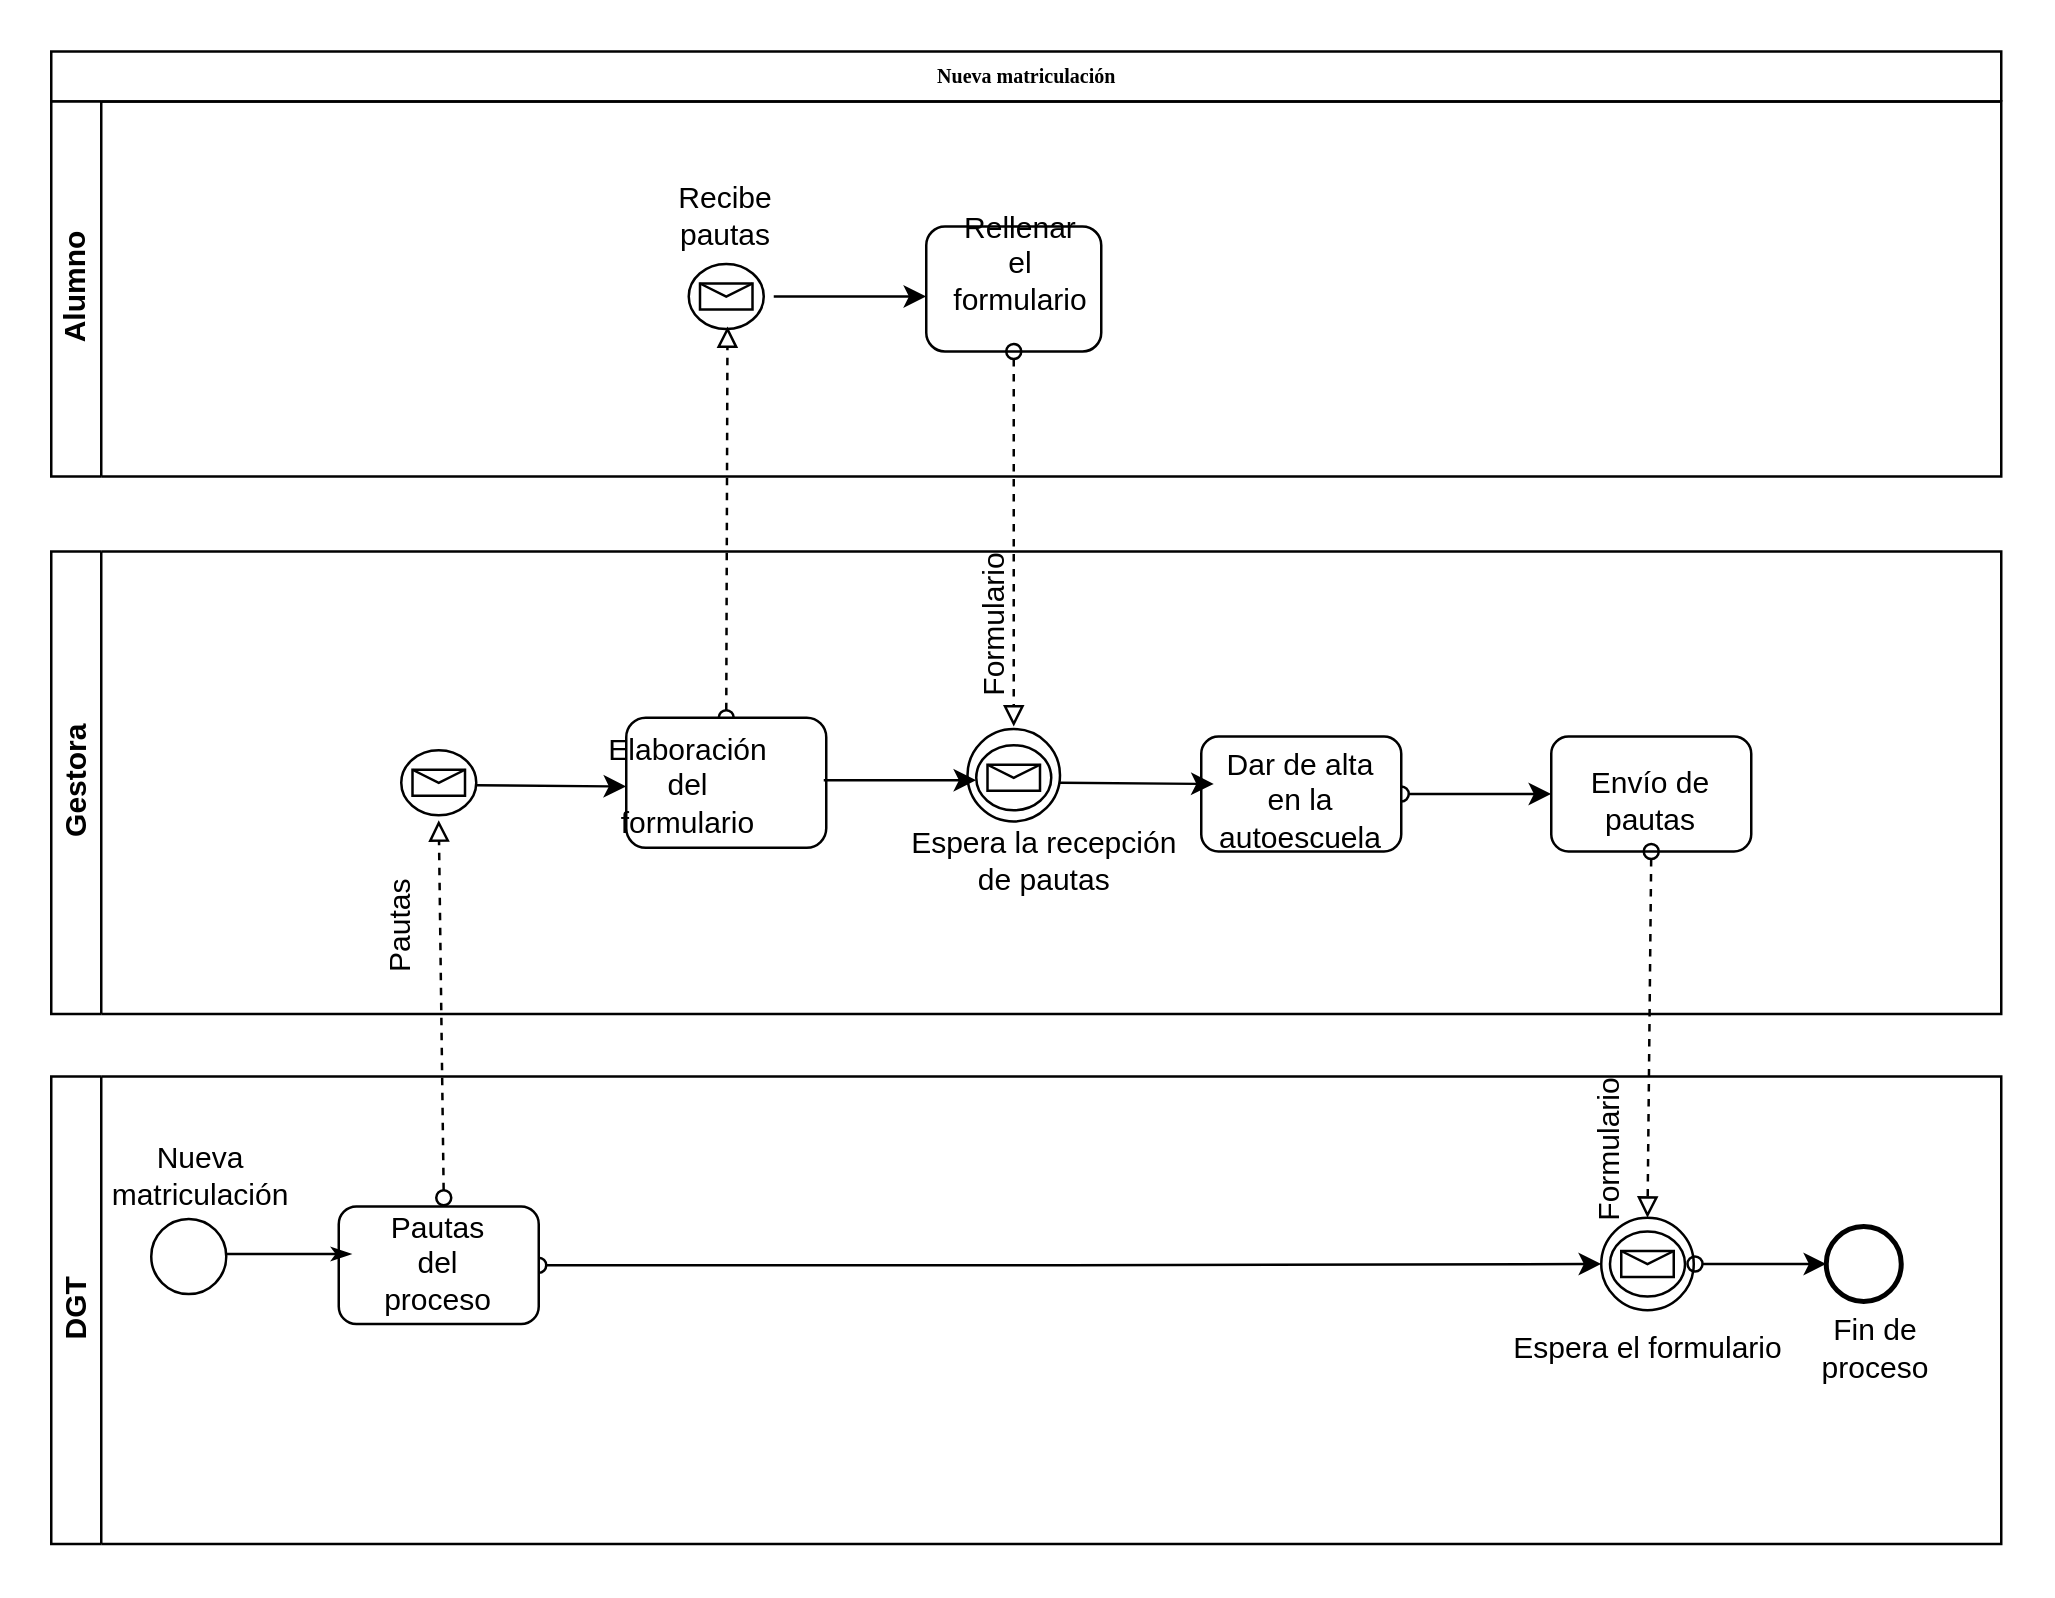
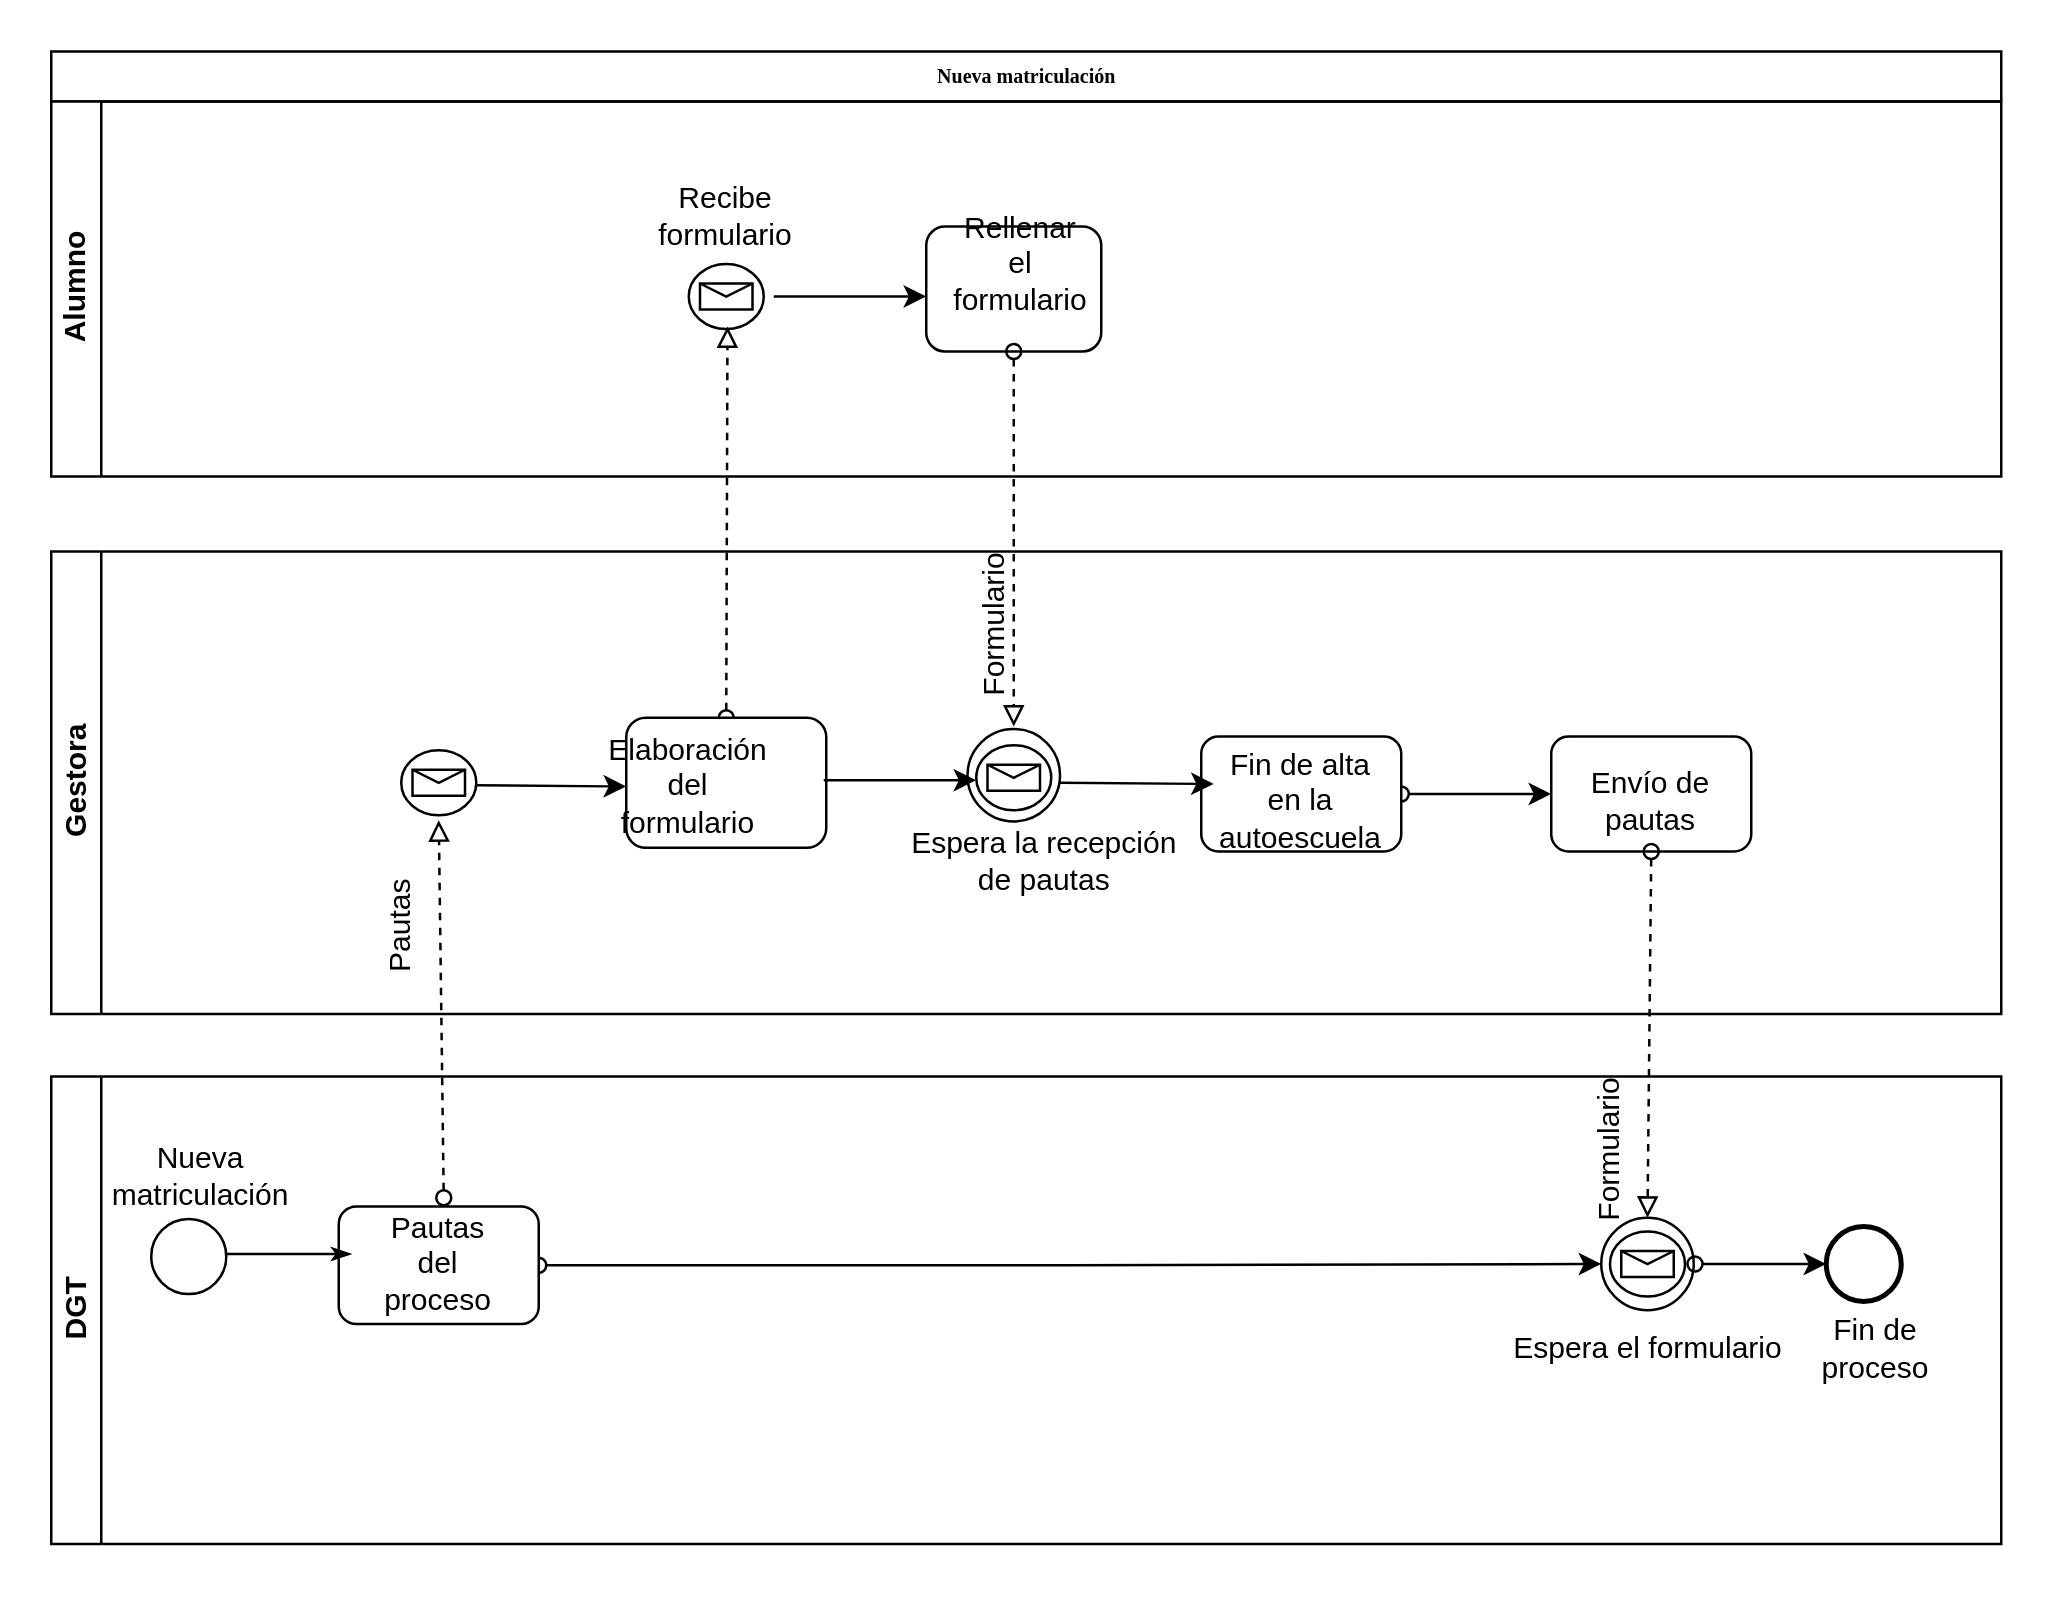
node "Recibe pautas": label "Recibe pautas" -> "Recibe formulario"
node "Dar de alta en la autoescuela": label "Dar de alta en la autoescuela" -> "Fin de alta en la autoescuela"
